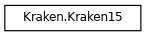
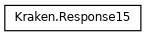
node "Kraken.Kraken15": label "Kraken.Kraken15" -> "Kraken.Response15"
